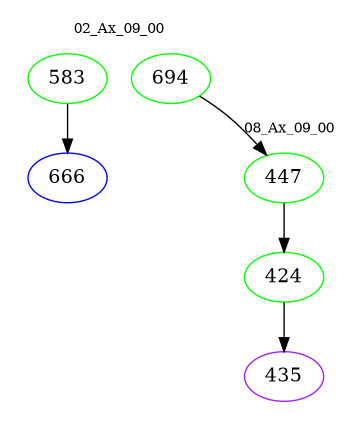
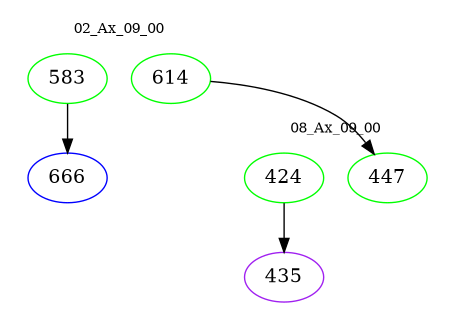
node "694": label "694" -> "614"
edge "447" -> "424": removed
